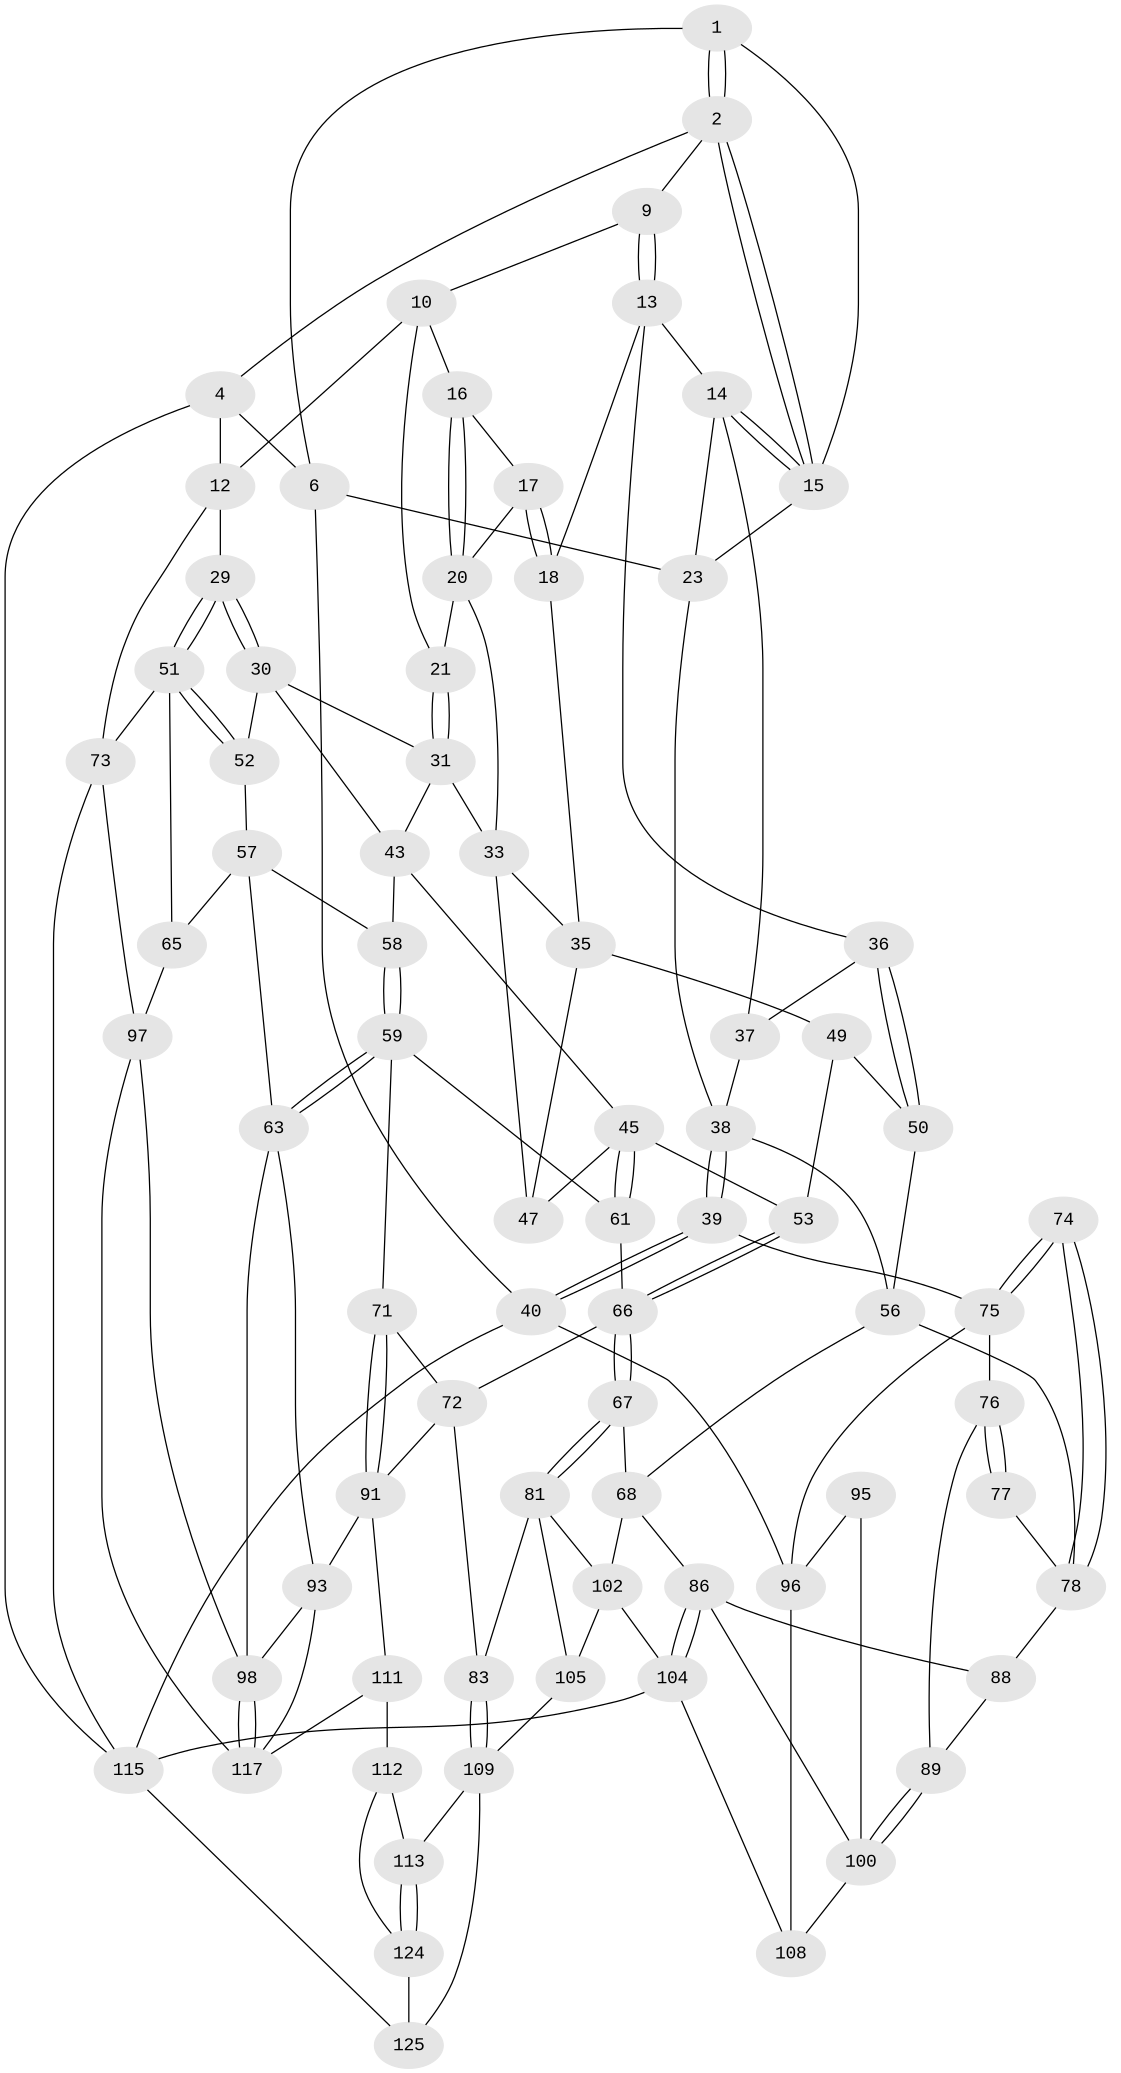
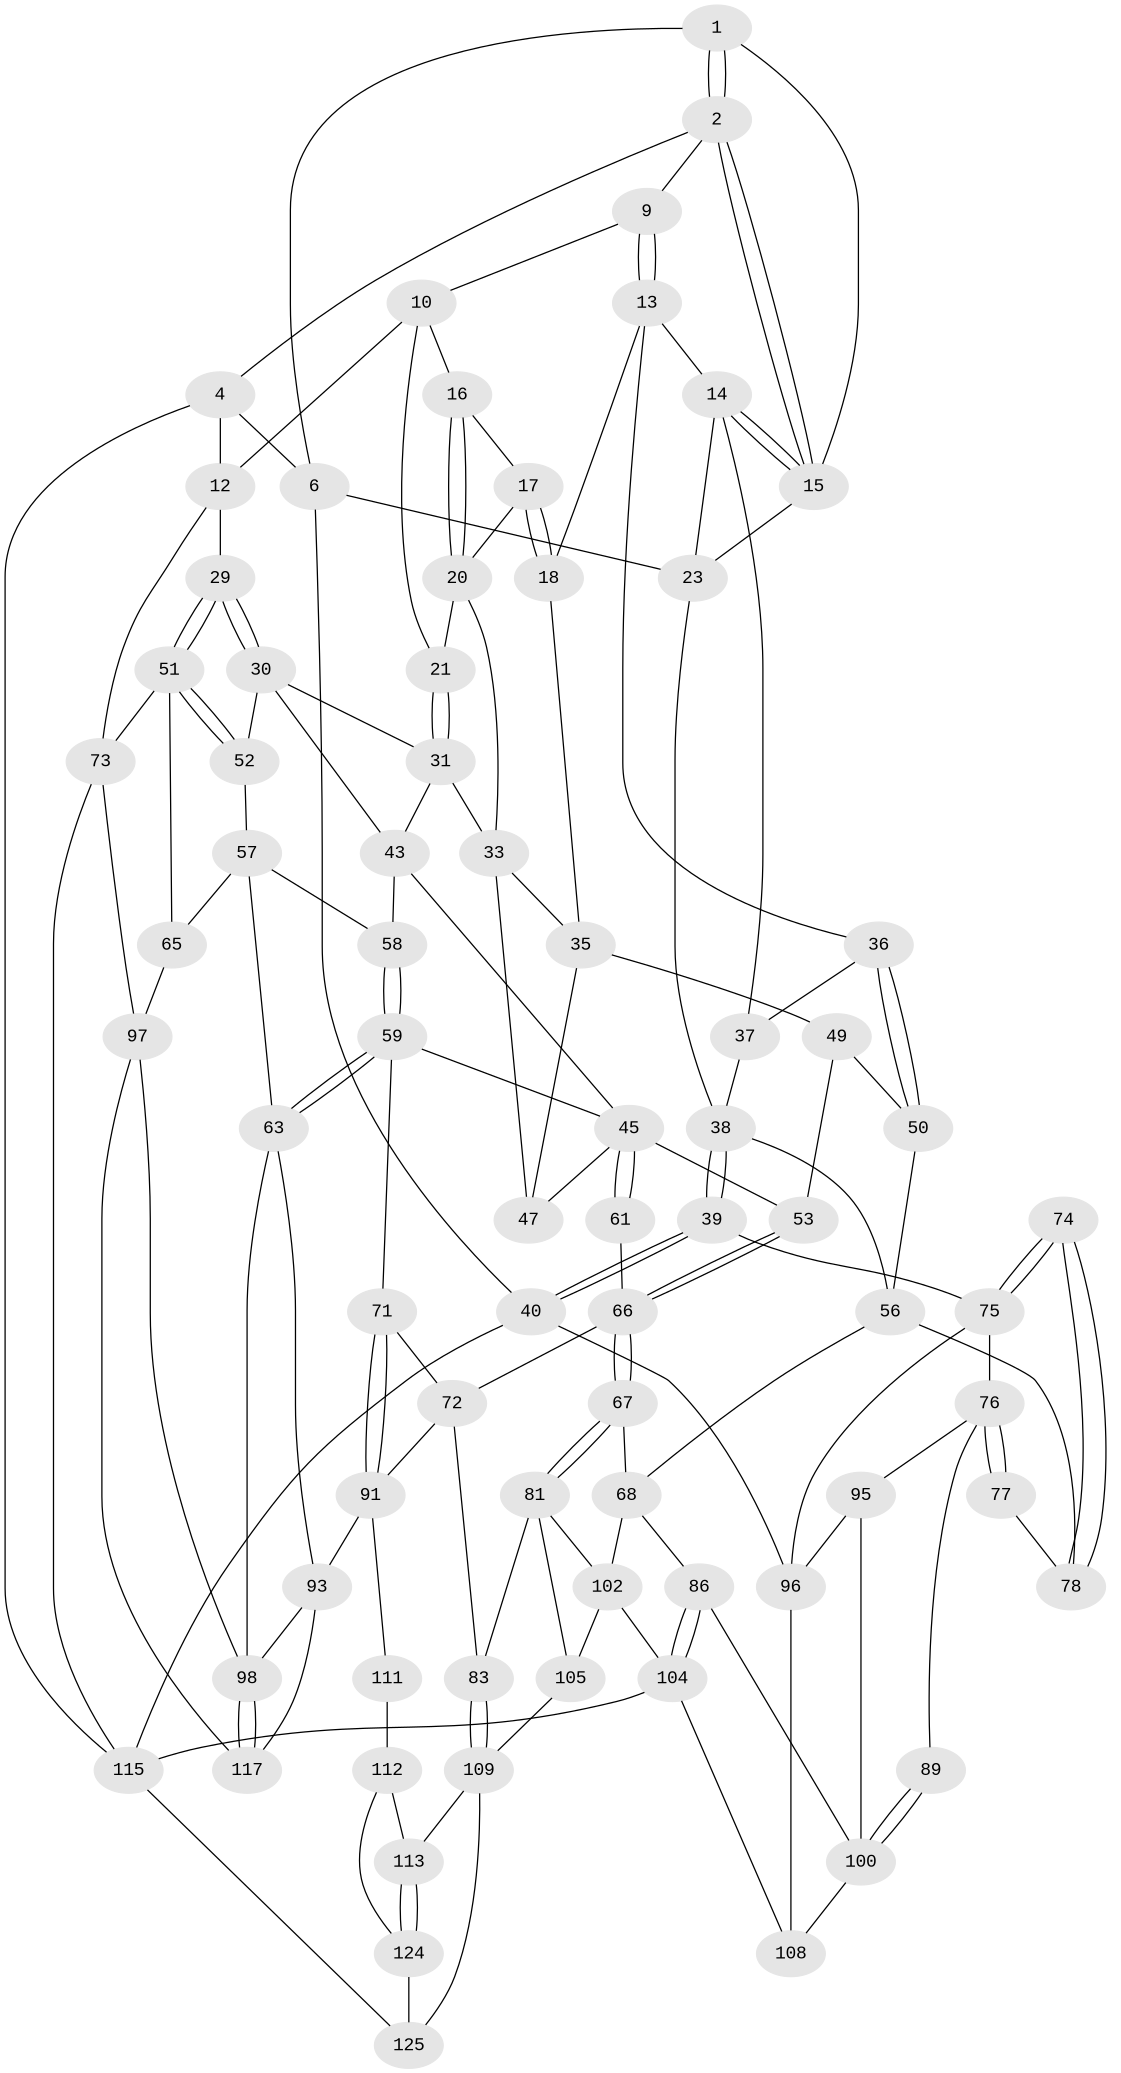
edge "59" -- "61": now "59" -- "45"
edge "76" -- "95": added
node "88": removed
edge "111" -- "117": removed
